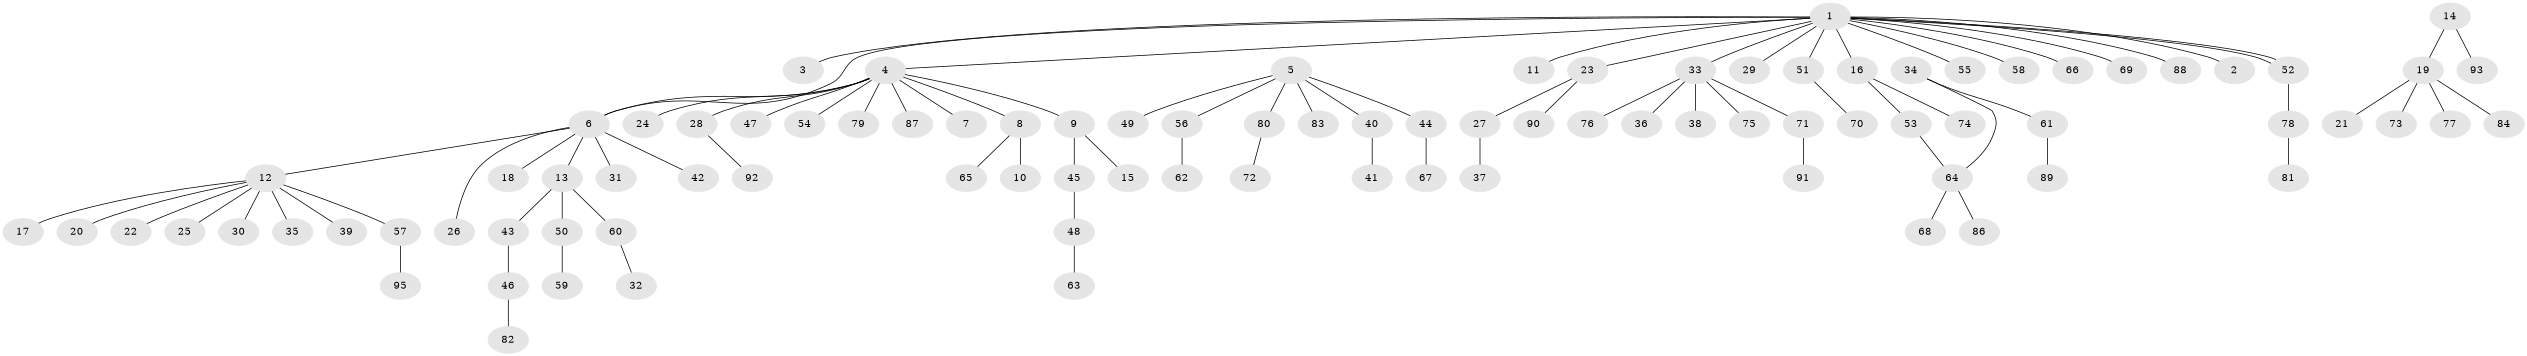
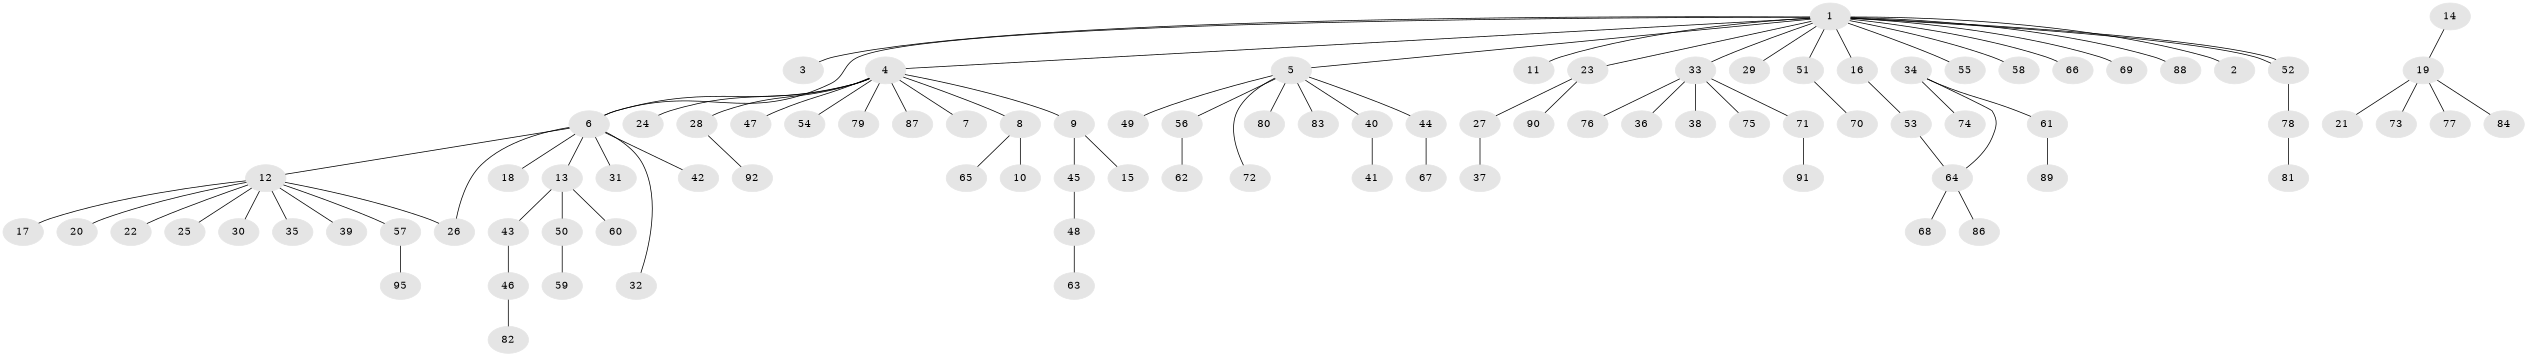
edge "1" -- "5": added
node "93": removed
edge "16" -- "74": now "34" -- "74"
edge "80" -- "72": now "5" -- "72"
edge "12" -- "26": added
edge "60" -- "32": now "6" -- "32"
